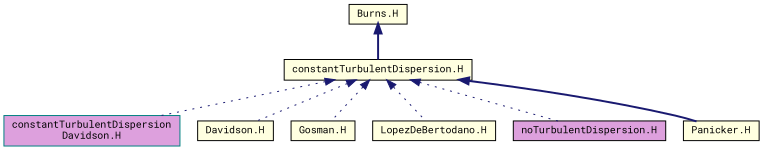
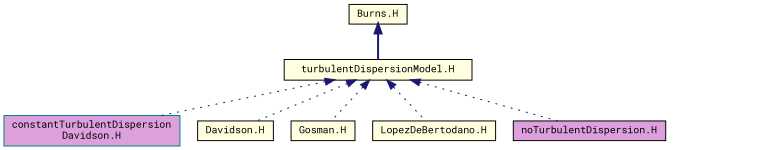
node "constantTurbulentDispersion.H": label "constantTurbulentDispersion.H" -> "turbulentDispersionModel.H"
node "Panicker.H": removed
